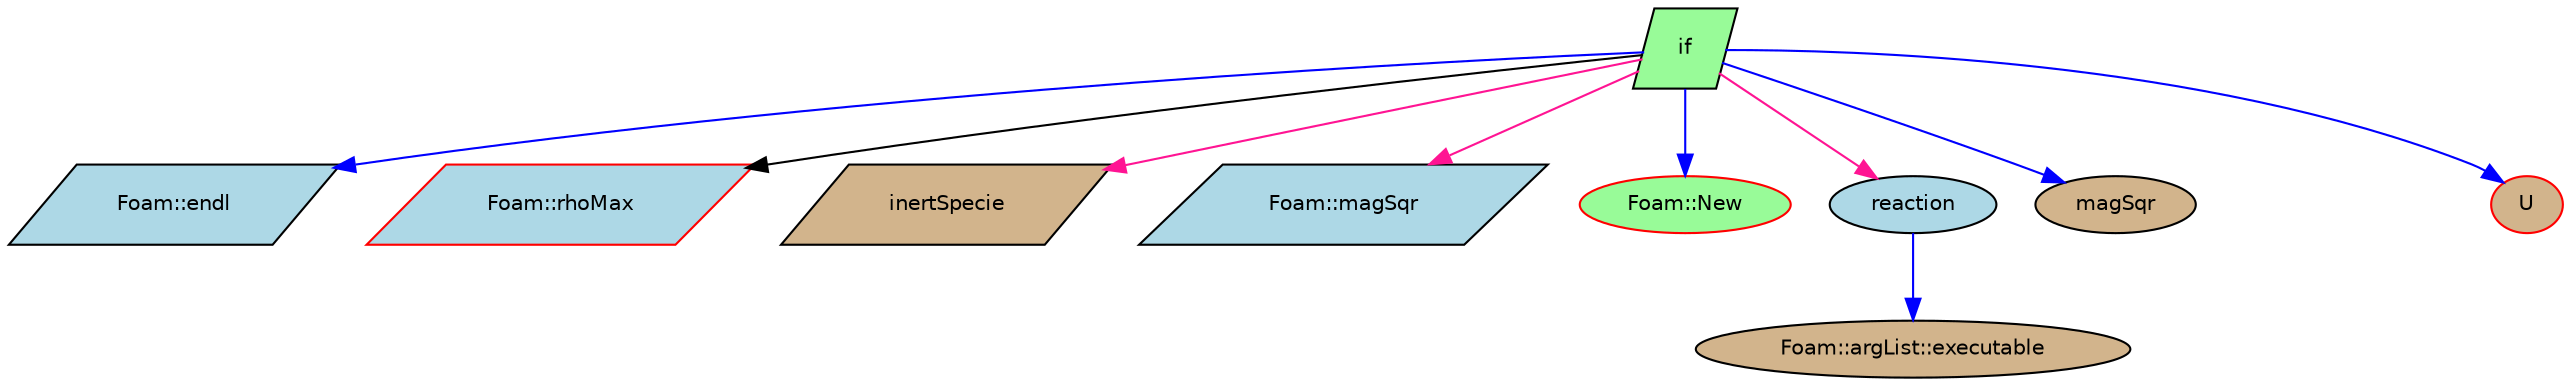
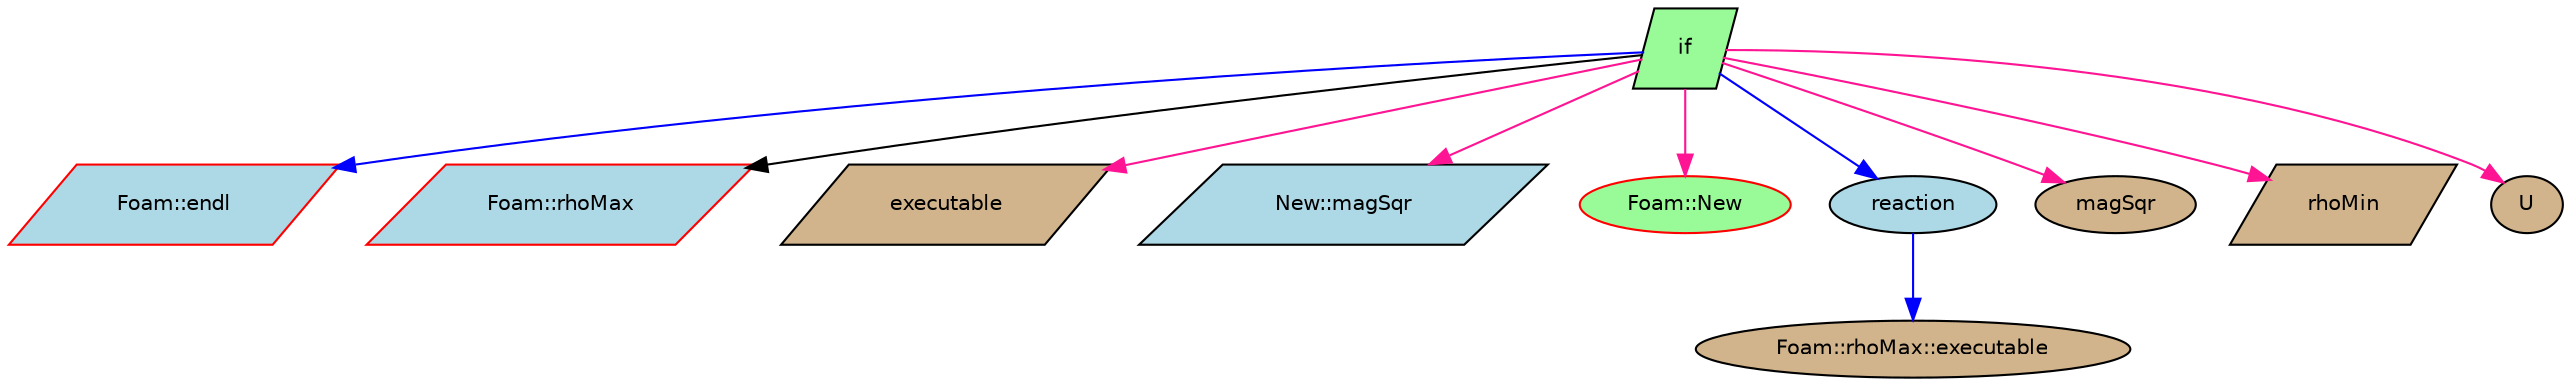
edge "if" -> "U": color blue -> deeppink
edge "if" -> "magSqr": color blue -> deeppink
edge "if" -> "reaction": color deeppink -> blue
edge "if" -> "Foam::New": color blue -> deeppink
node "Foam::endl": color black -> red
node "inertSpecie": label "inertSpecie" -> "executable"
node "Foam::magSqr": label "Foam::magSqr" -> "New::magSqr"
node "rhoMin": added
node "U": color red -> black
node "Foam::argList::executable": label "Foam::argList::executable" -> "Foam::rhoMax::executable"
